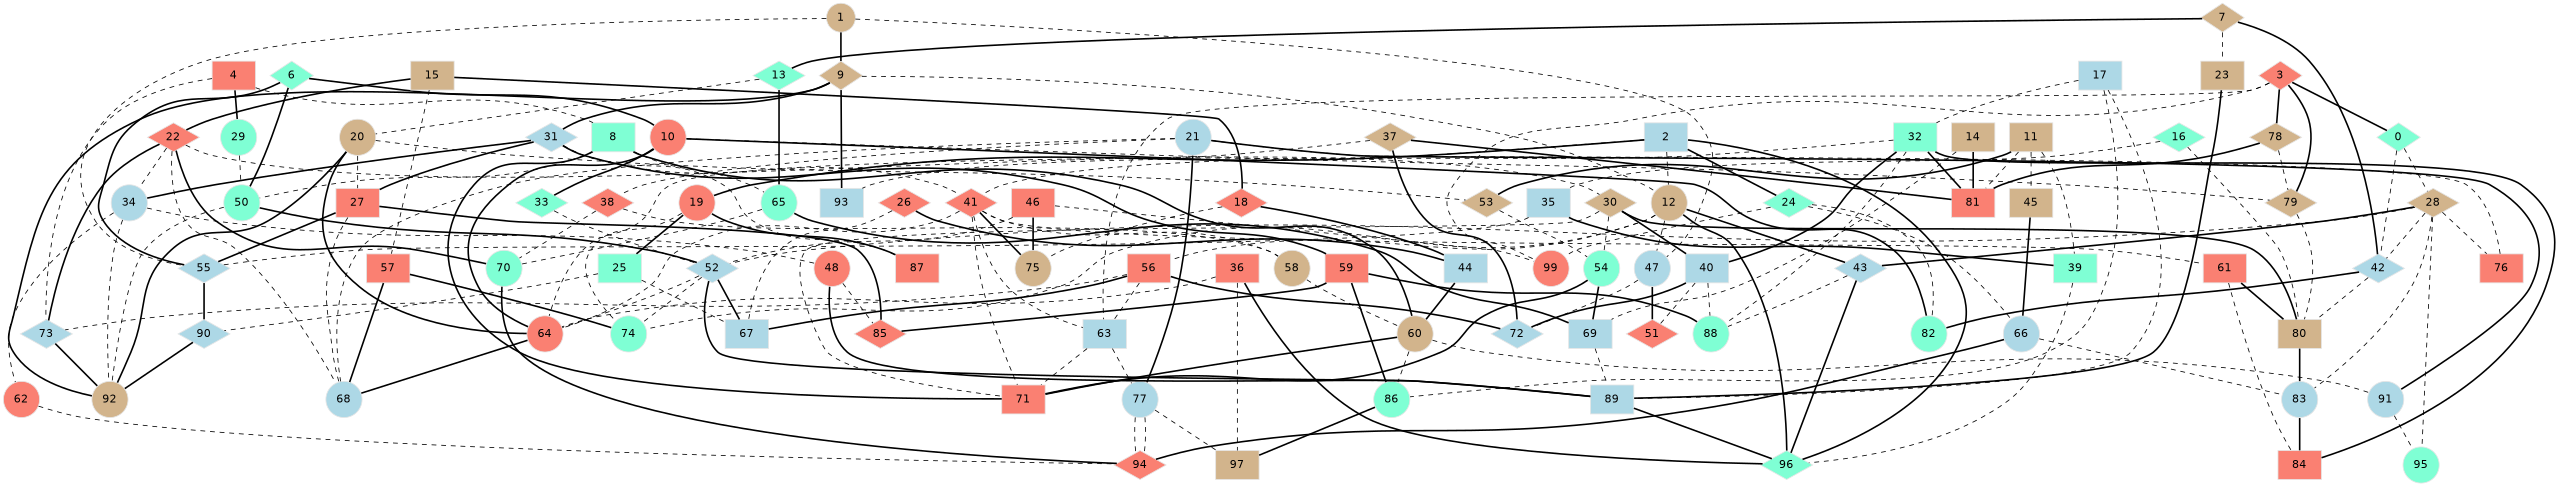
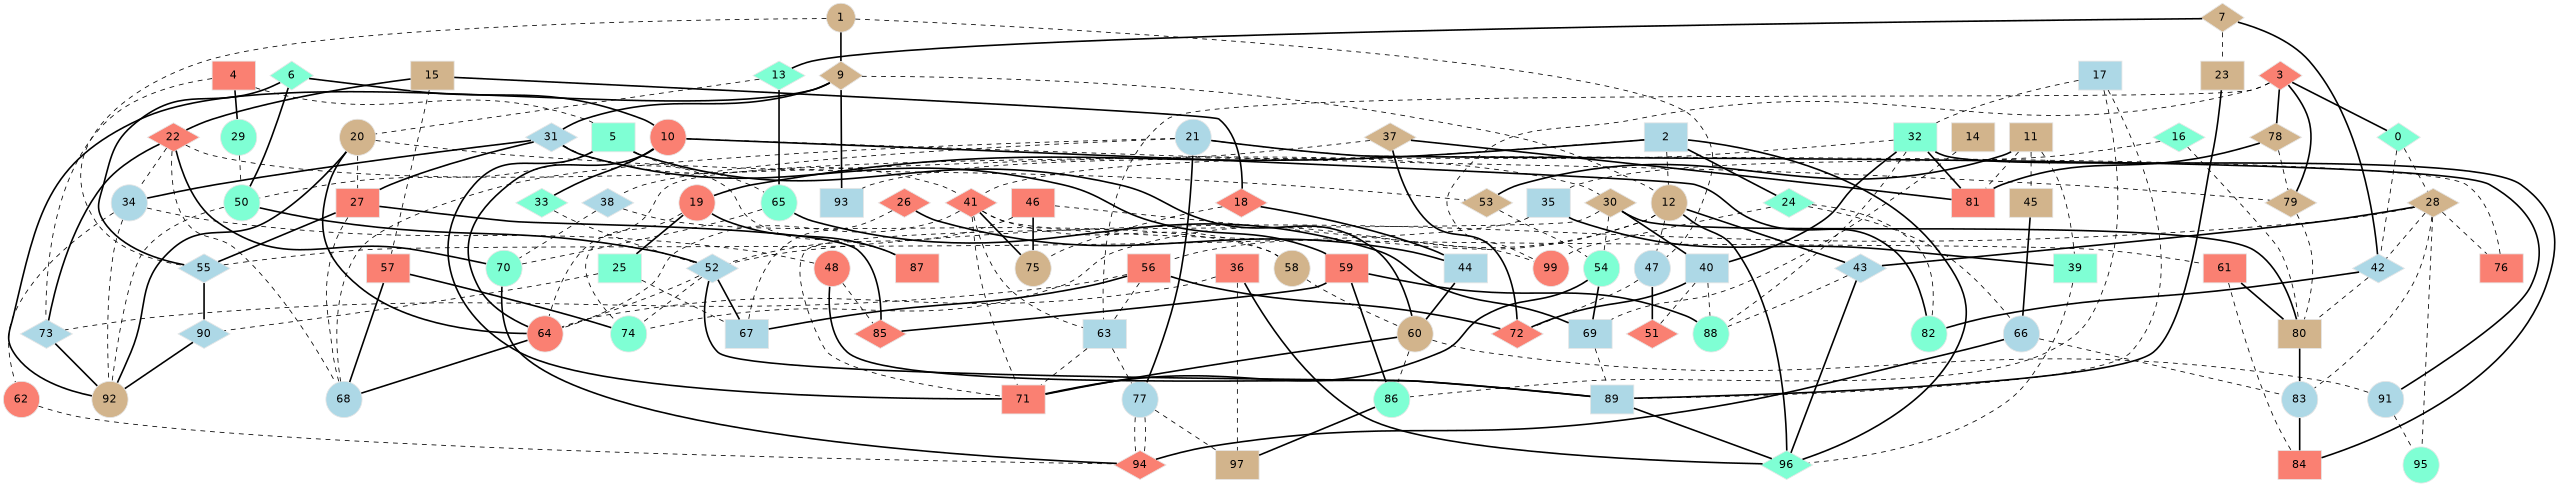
node "8": label "8" -> "5"
edge "14" -- "81": removed
node "38": fillcolor salmon -> lightblue
node "72": fillcolor lightblue -> salmon
